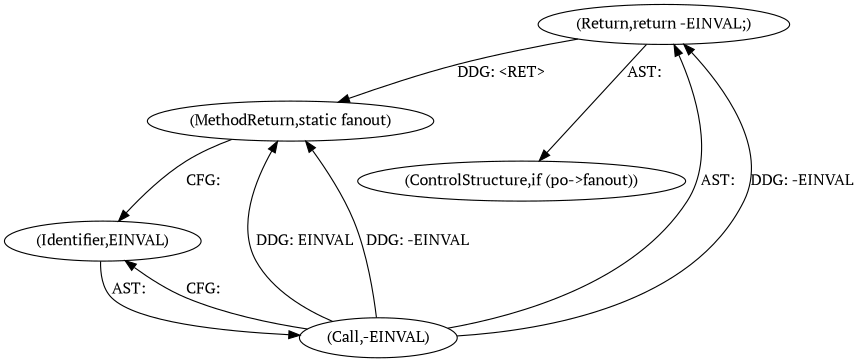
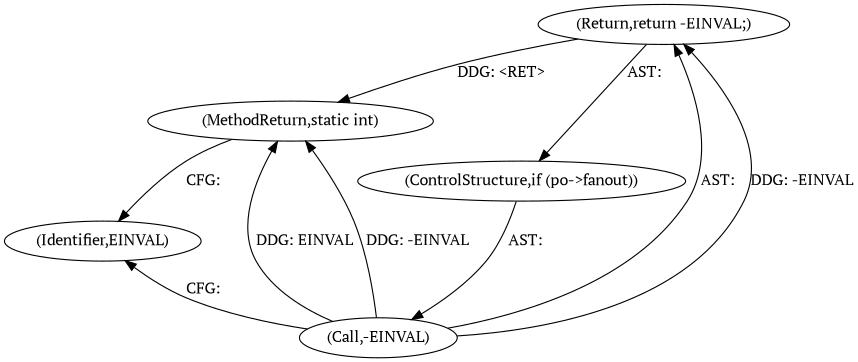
node "(MethodReturn,static fanout)": label "(MethodReturn,static fanout)" -> "(MethodReturn,static int)"
edge "(Identifier,EINVAL)" -> "(Call,-EINVAL)": now "(ControlStructure,if (po->fanout))" -> "(Call,-EINVAL)"
